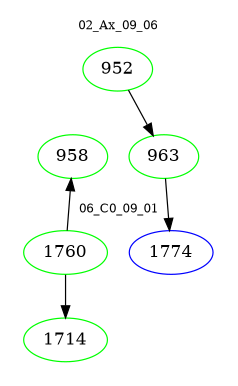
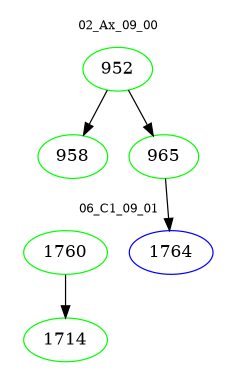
cluster "02_Ax_09_06": label "02_Ax_09_06" -> "02_Ax_09_00"
node "963": label "963" -> "965"
cluster "06_C0_09_01": label "06_C0_09_01" -> "06_C1_09_01"
edge "1760" -> "958": now "952" -> "958"
node "1774": label "1774" -> "1764"
